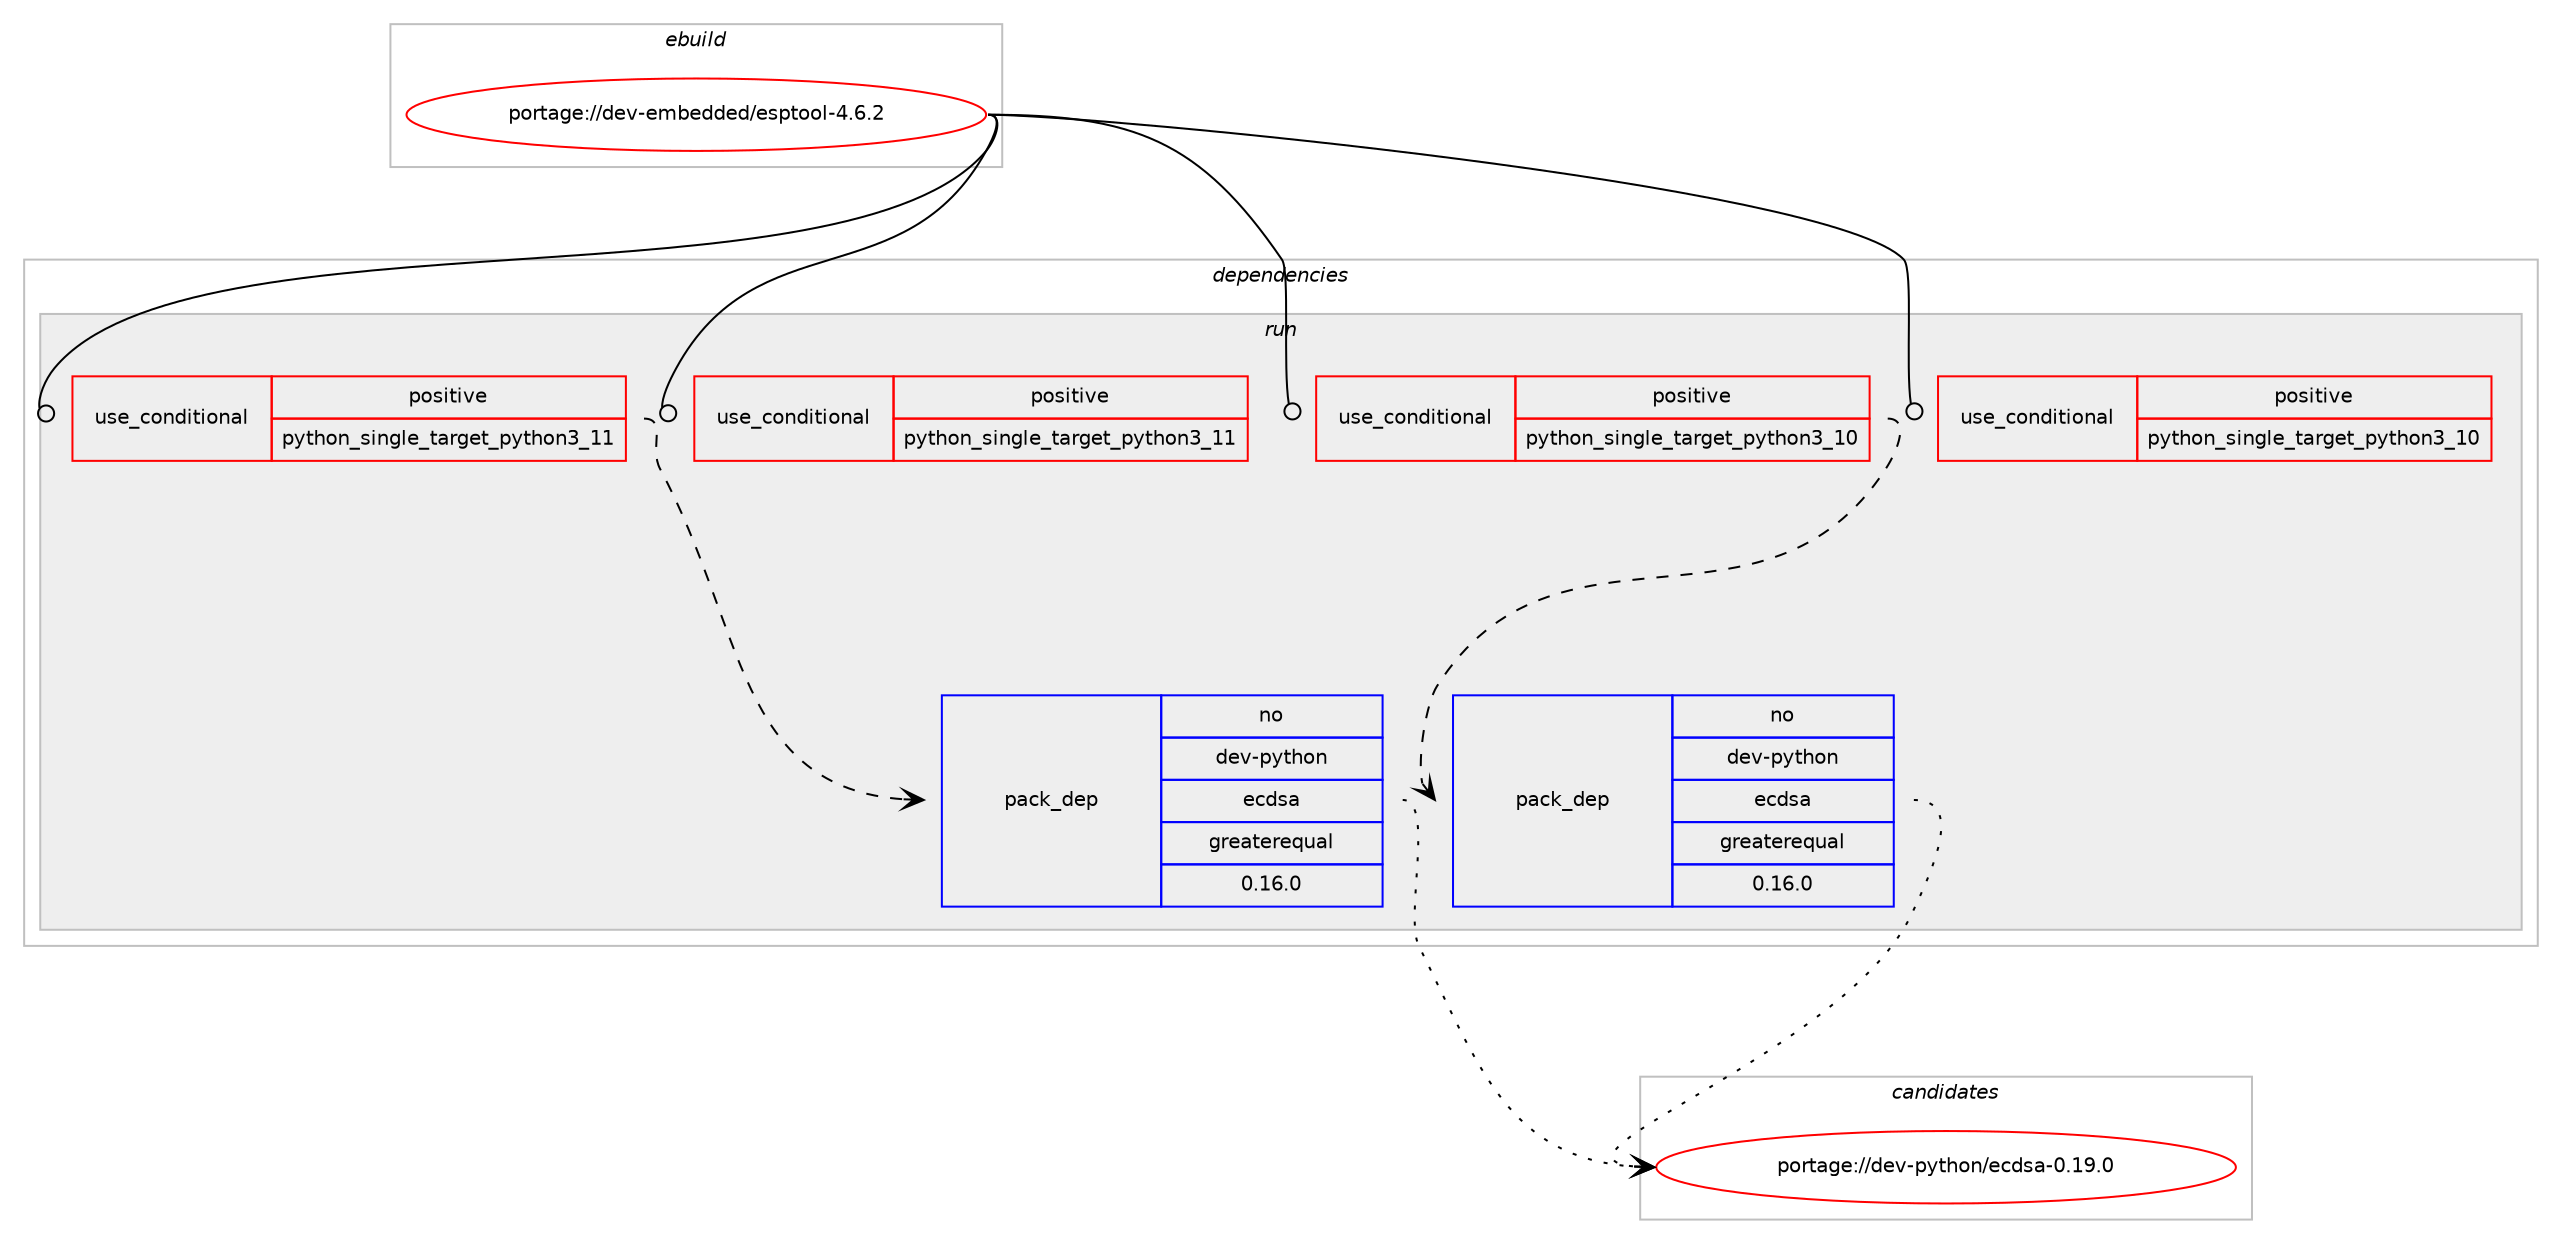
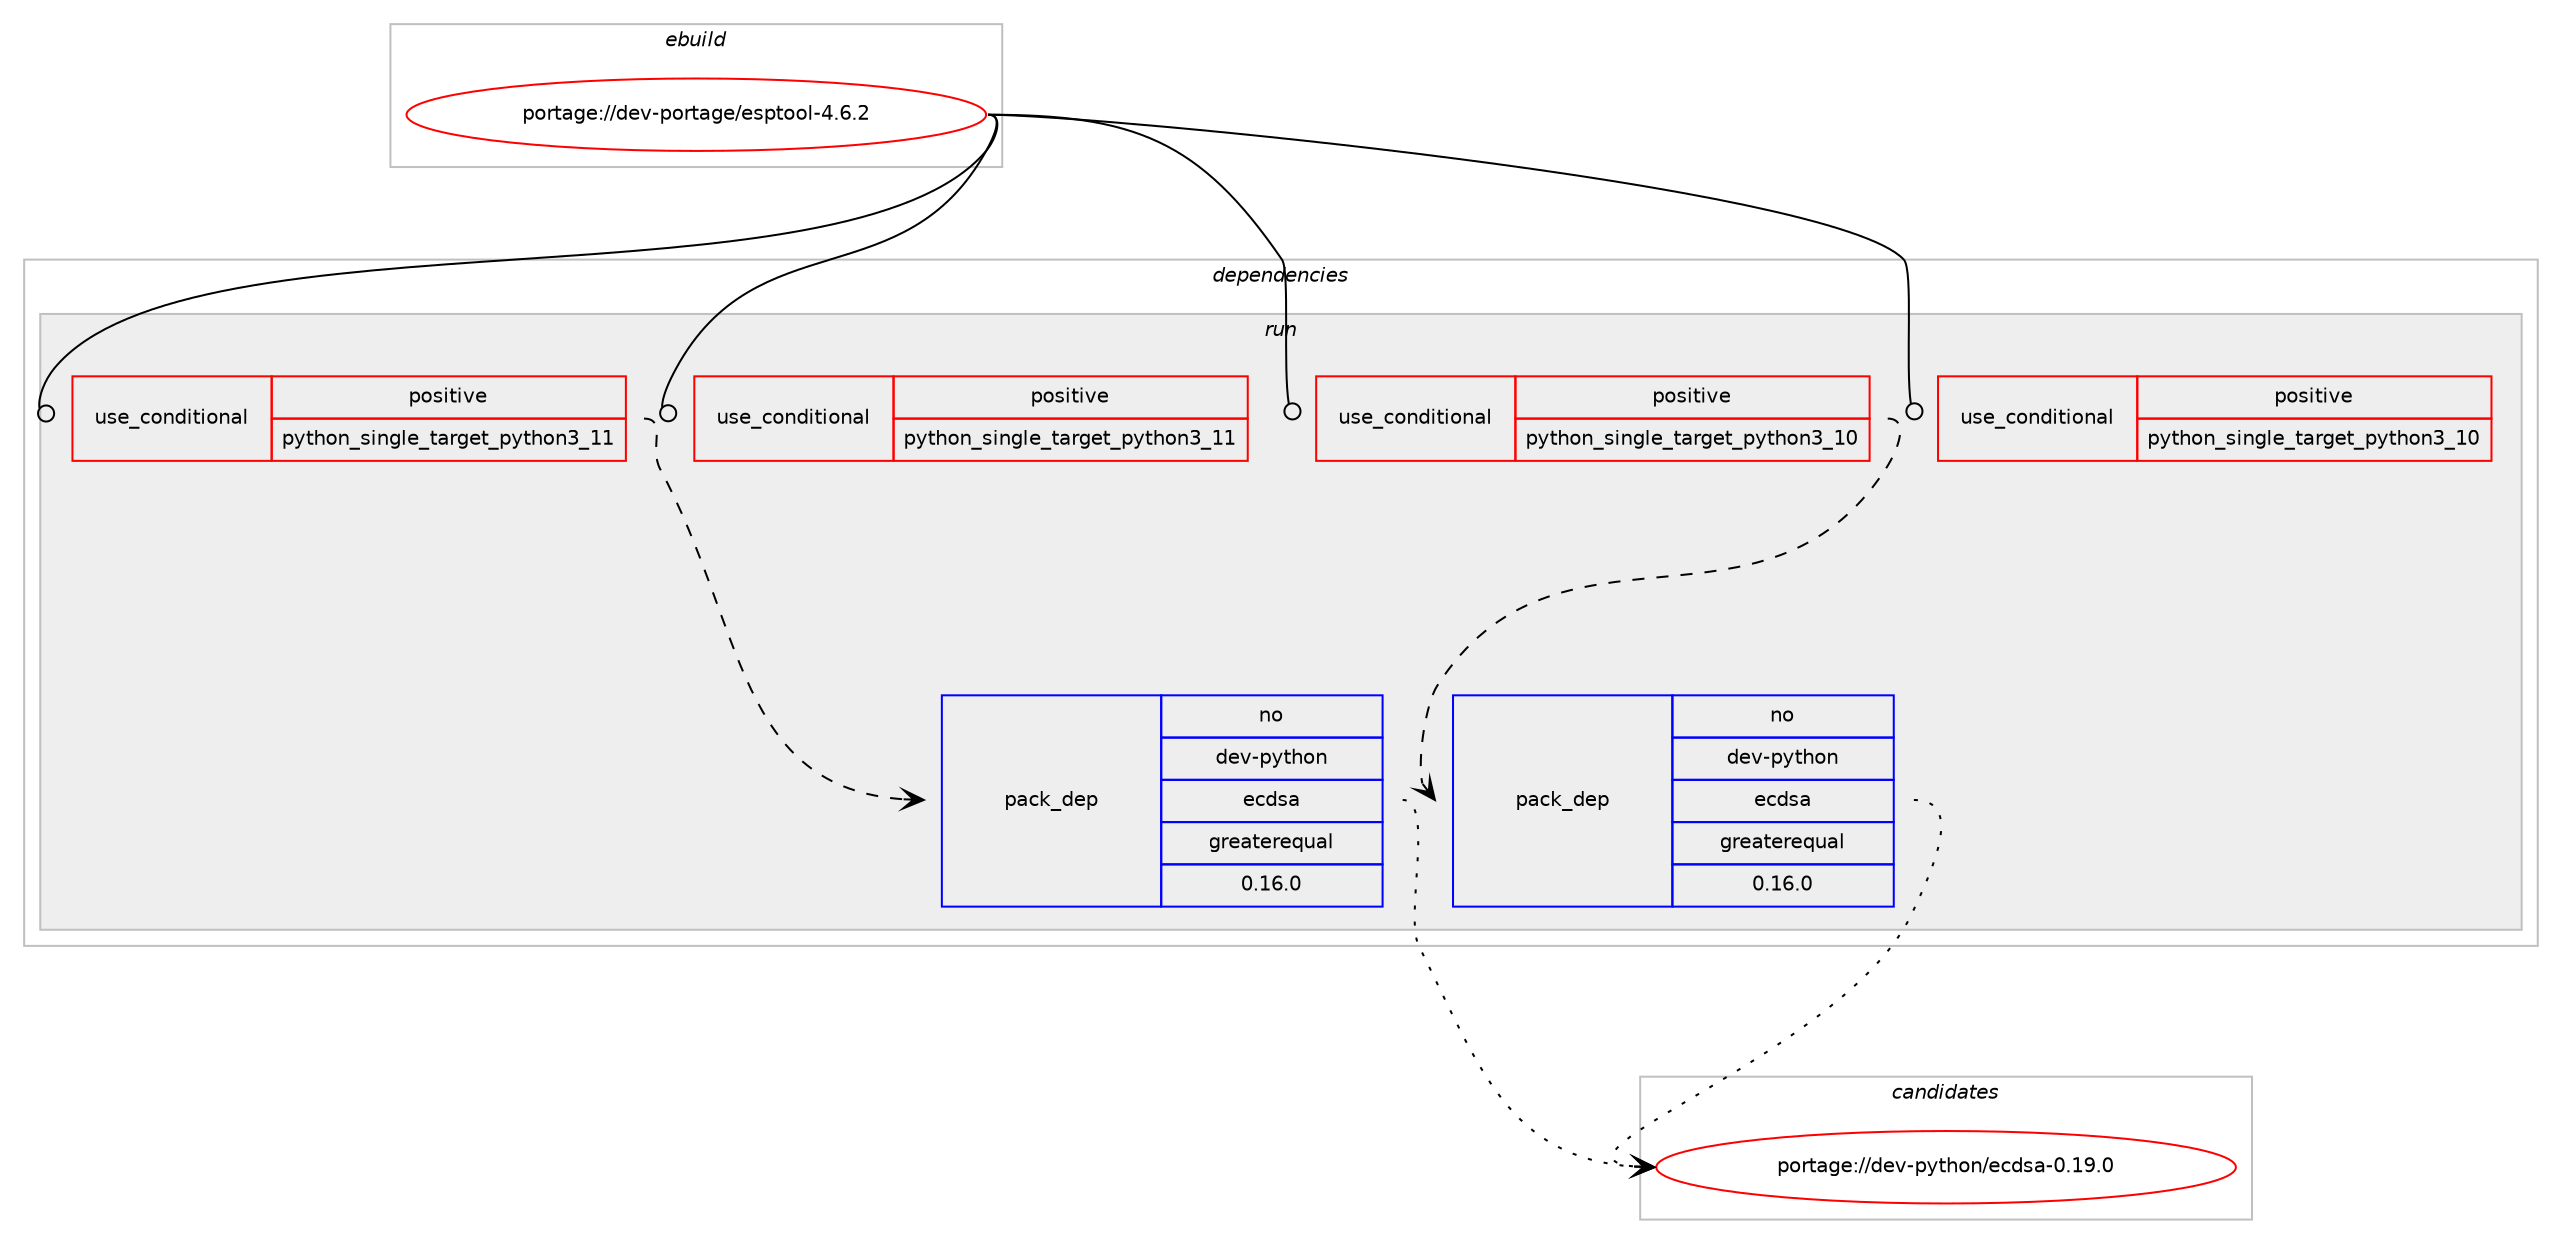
node "portage://dev-embedded/esptool-4.6.2": label "portage://dev-embedded/esptool-4.6.2" -> "portage://dev-portage/esptool-4.6.2"
